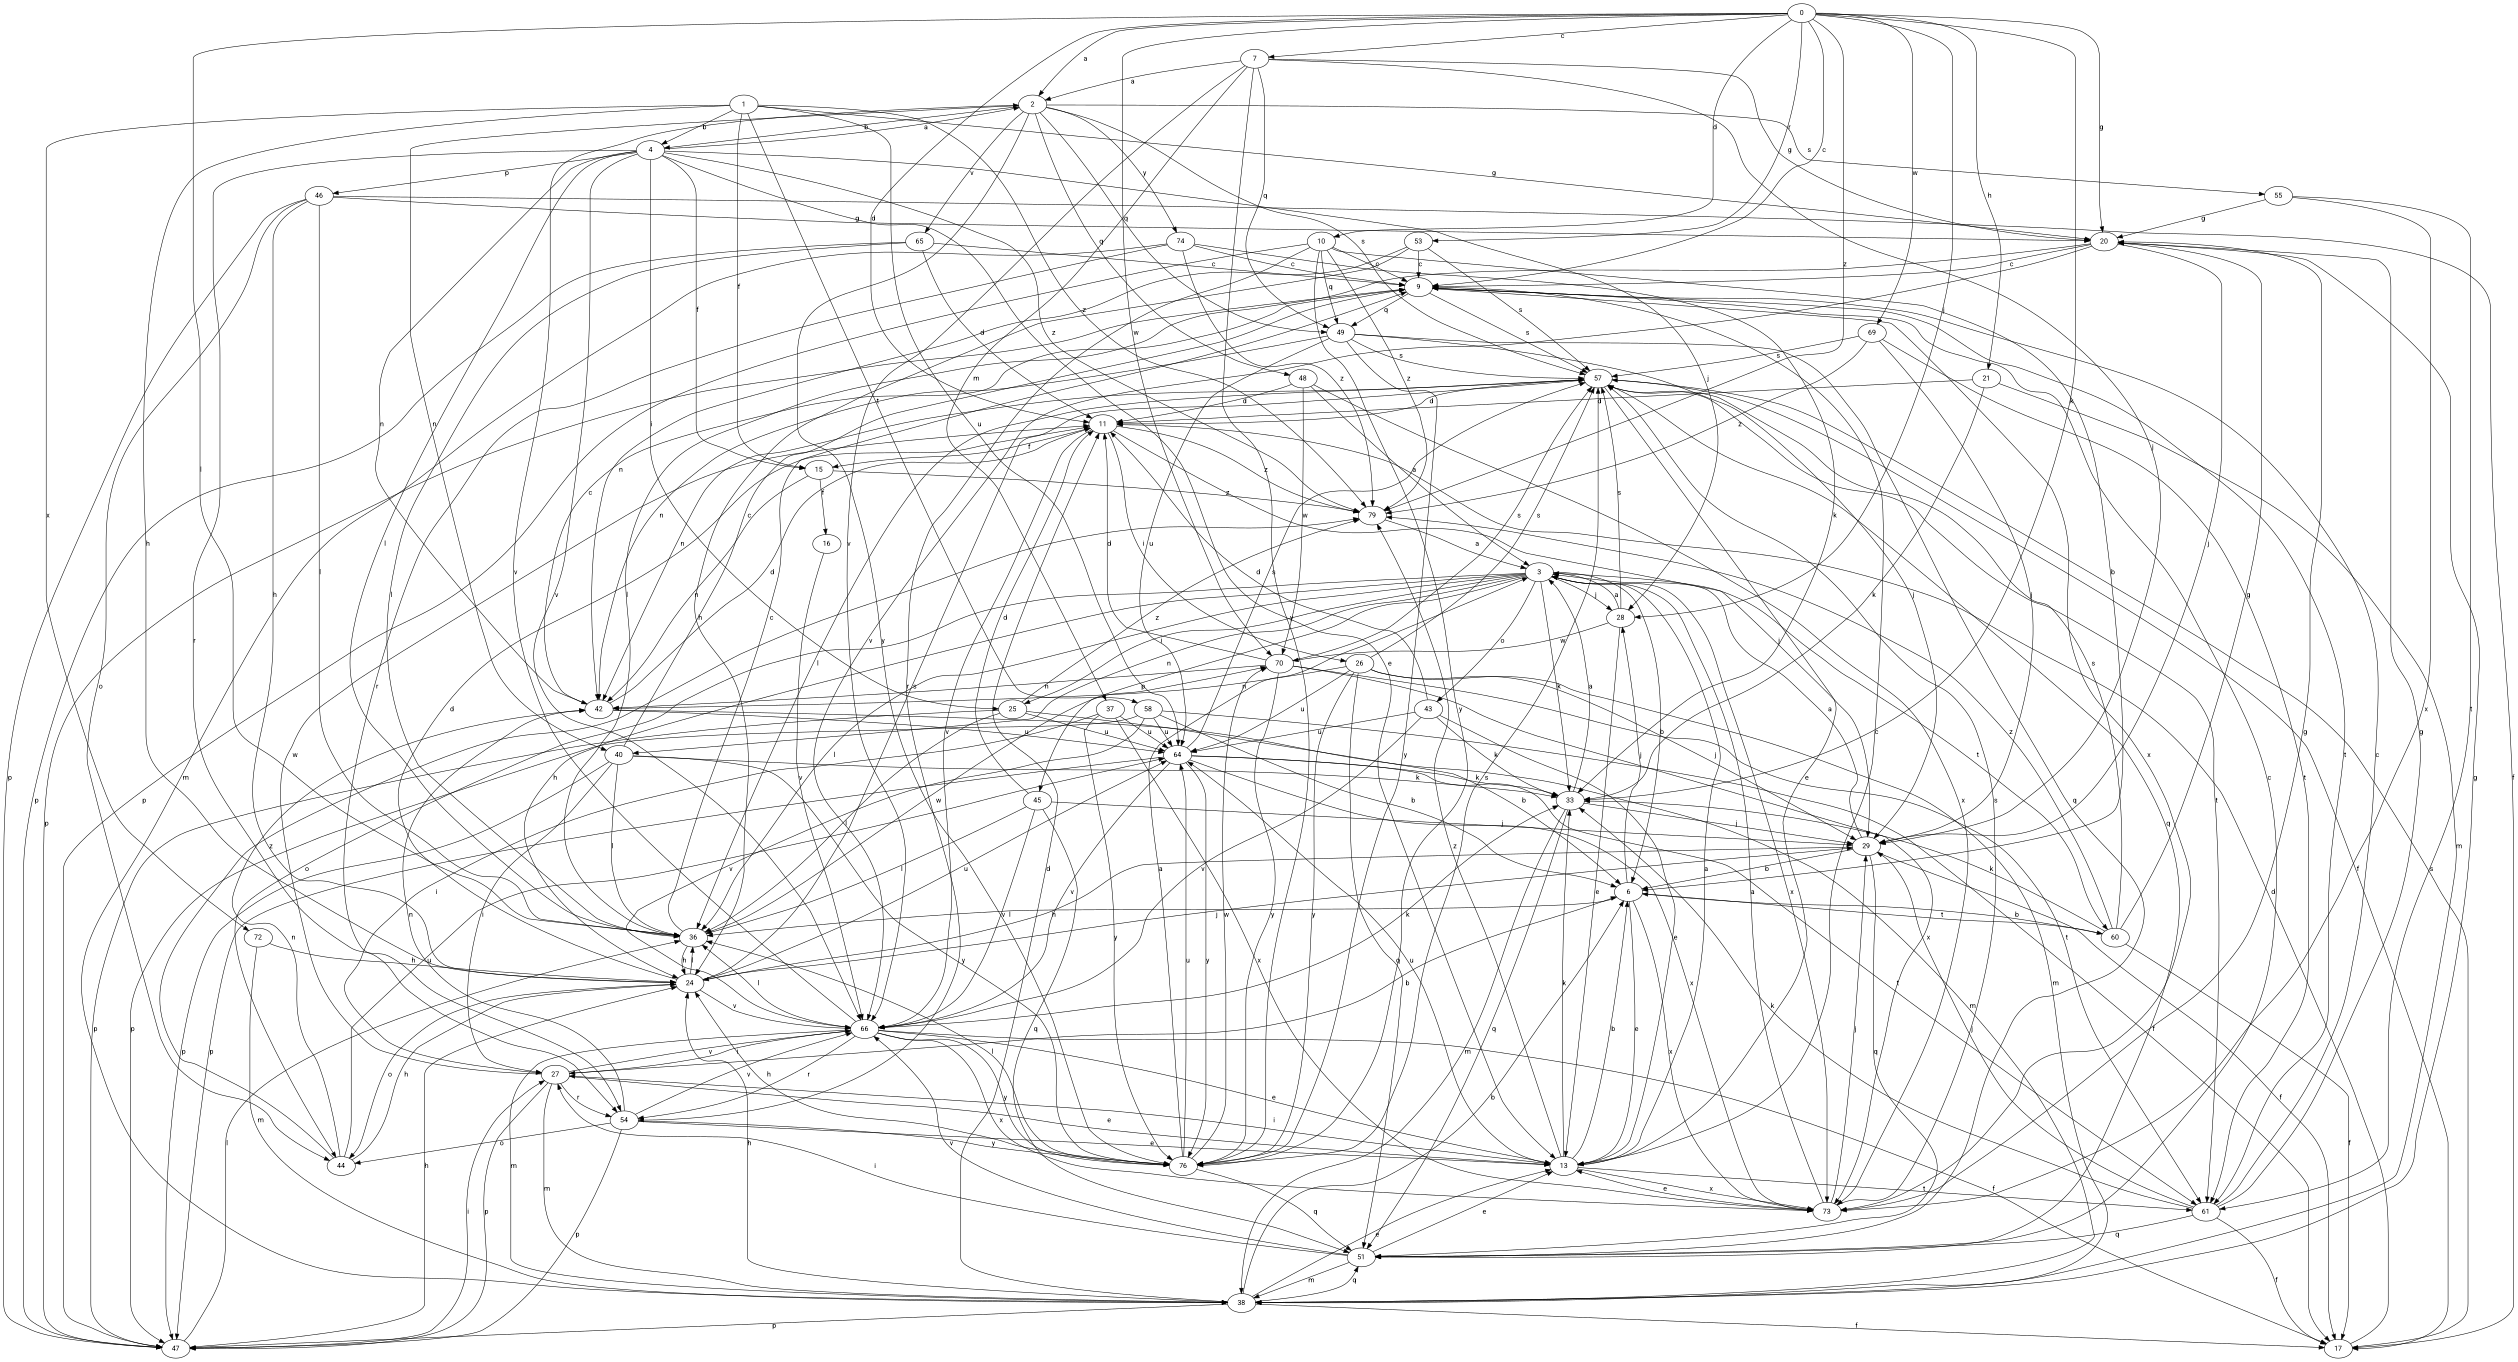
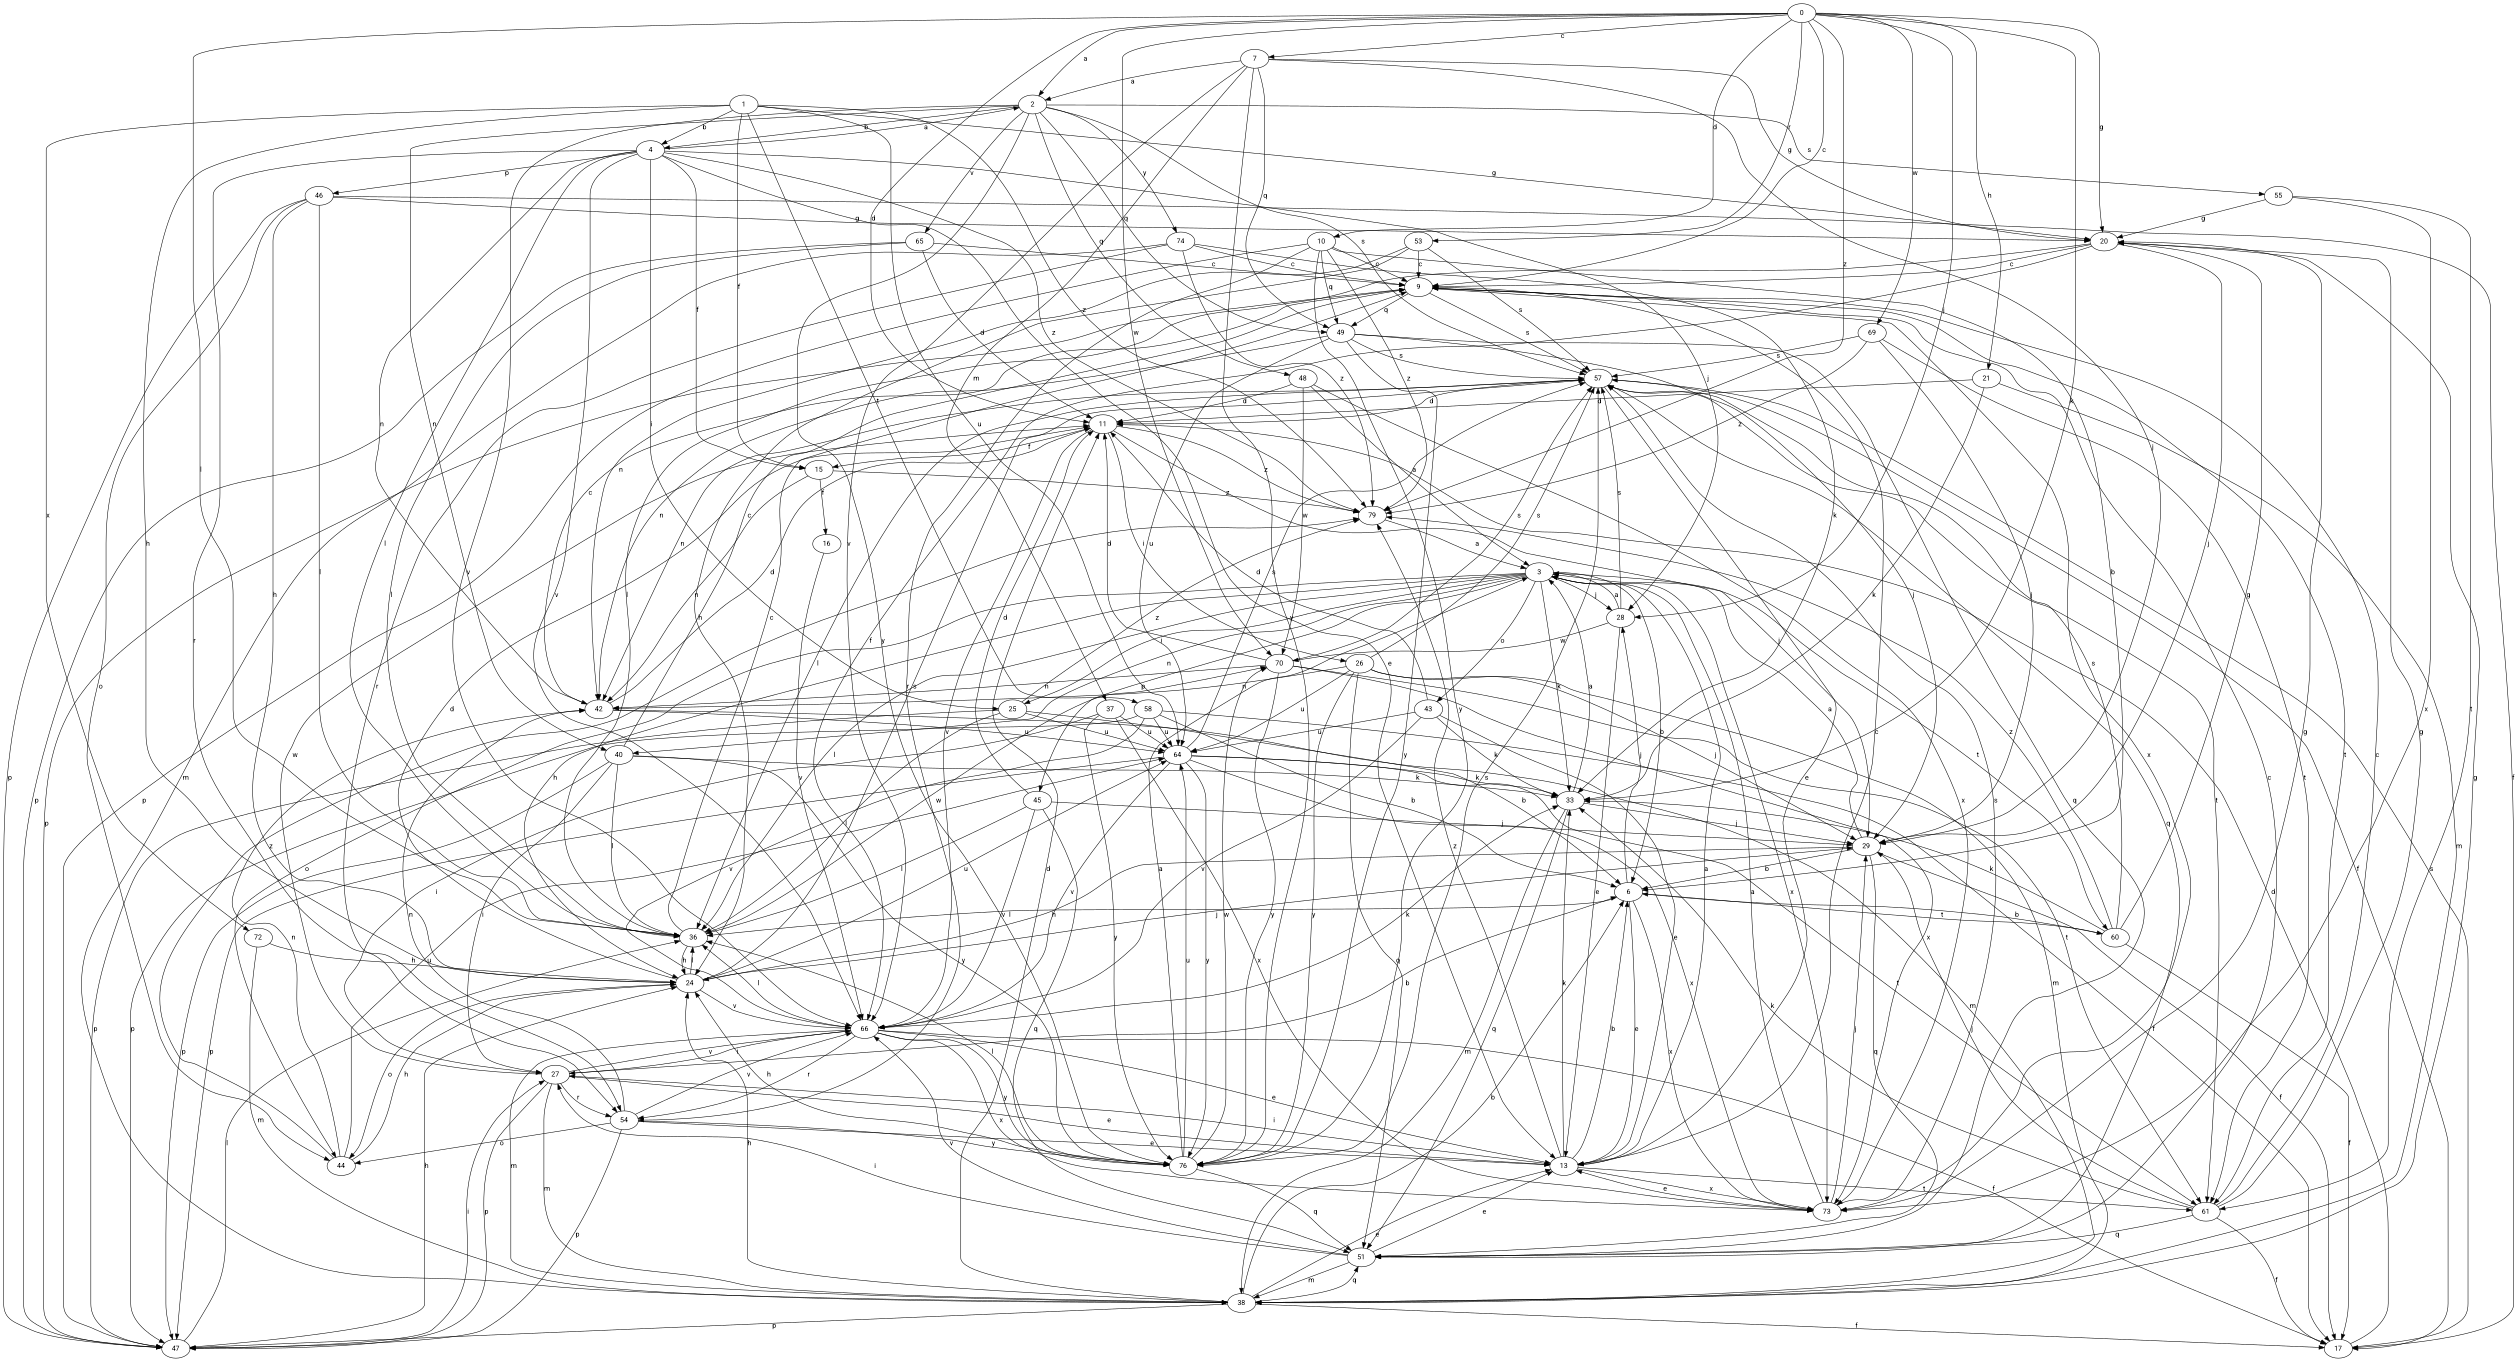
edge "66" -> "2": reversed
edge "20" -> "66": label "v" -> "f"
edge "13" -> "64": removed, label "u"
